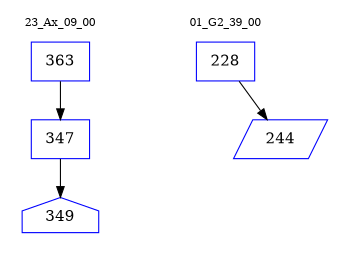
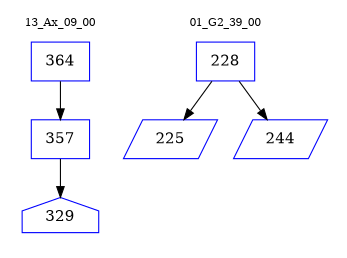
cluster "23_Ax_09_00": label "23_Ax_09_00" -> "13_Ax_09_00"
node "363": label "363" -> "364"
node "347": label "347" -> "357"
node "225": added
node "349": label "349" -> "329"
